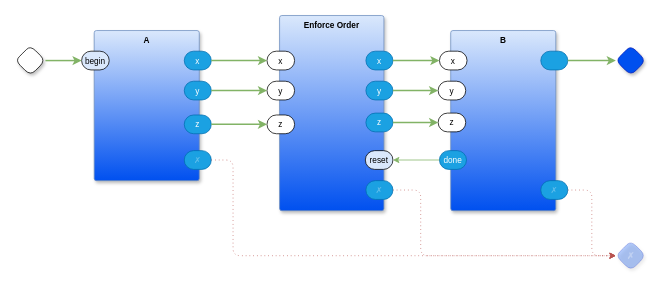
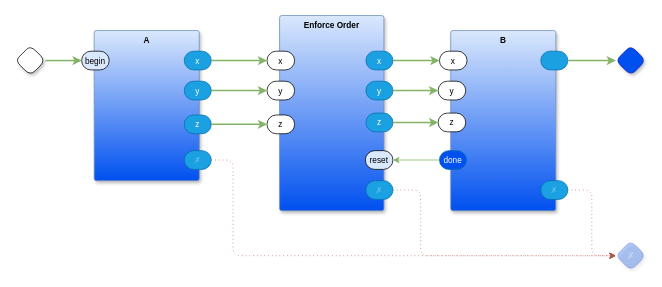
node "done": fillcolor #1ba1e2 -> #0050ef
